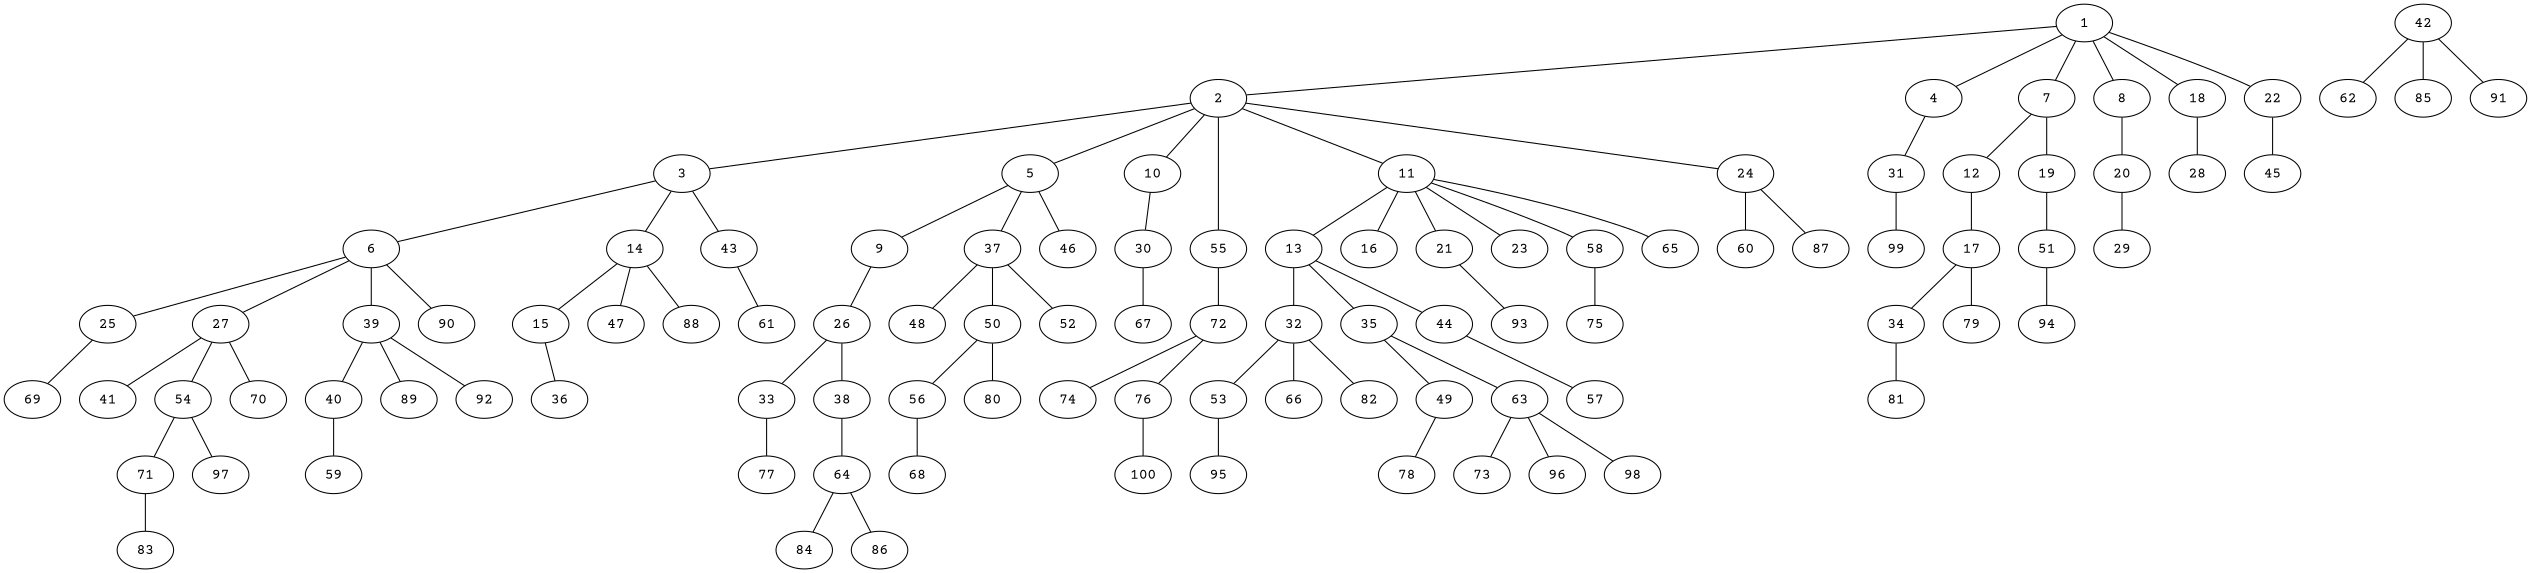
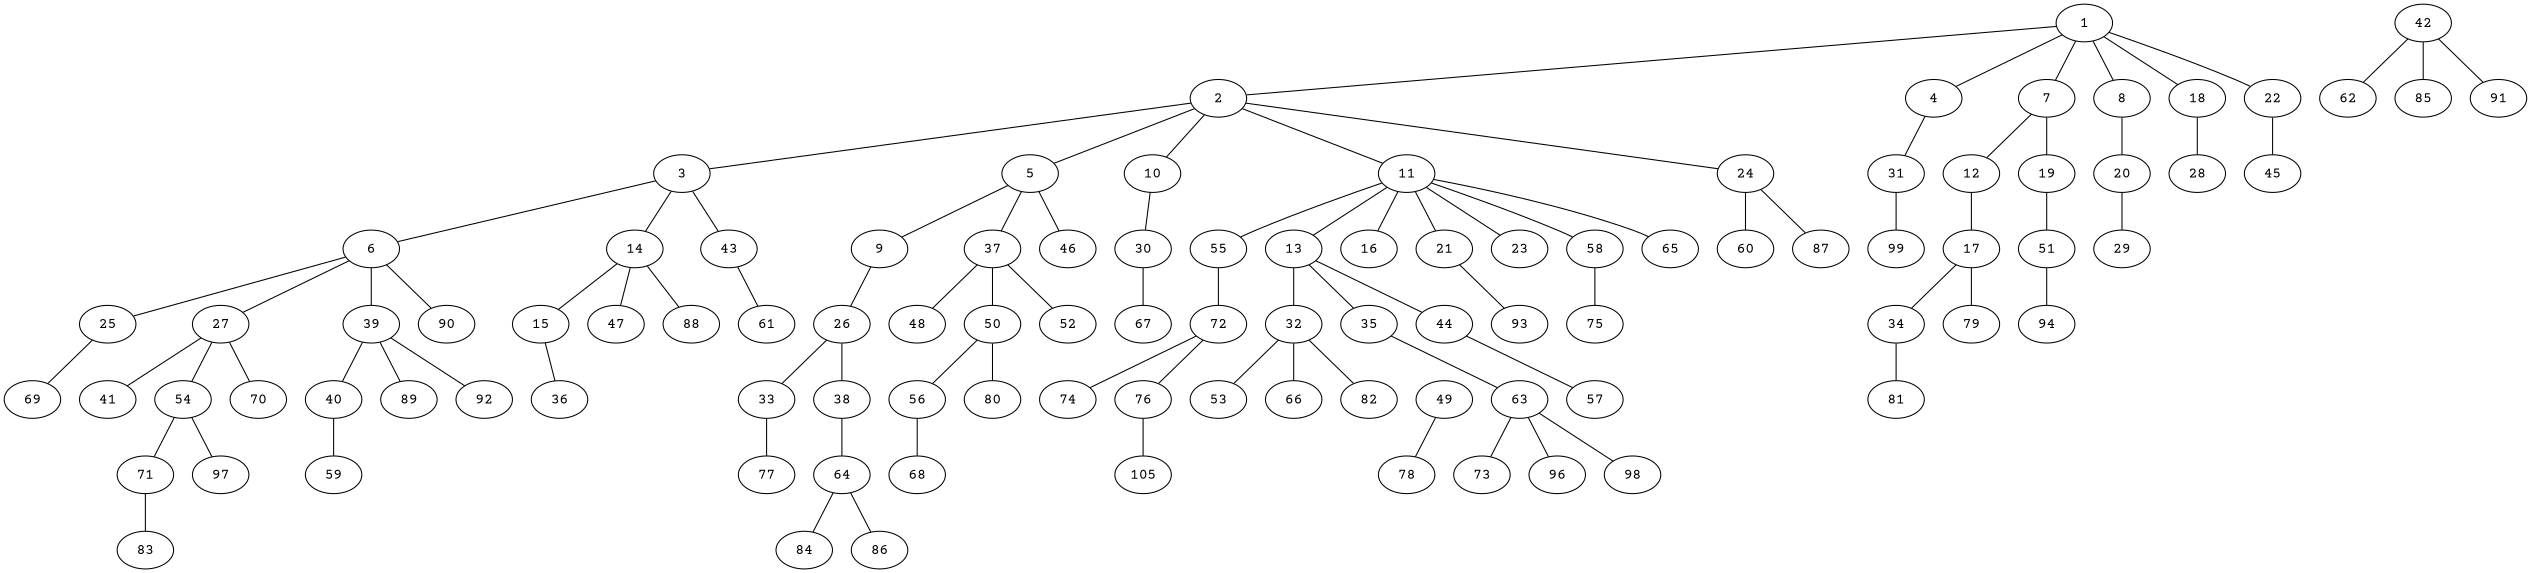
edge "2" -- "55": now "11" -- "55"
edge "35" -- "49": removed
node "100": label "100" -> "105"
node "95": removed
